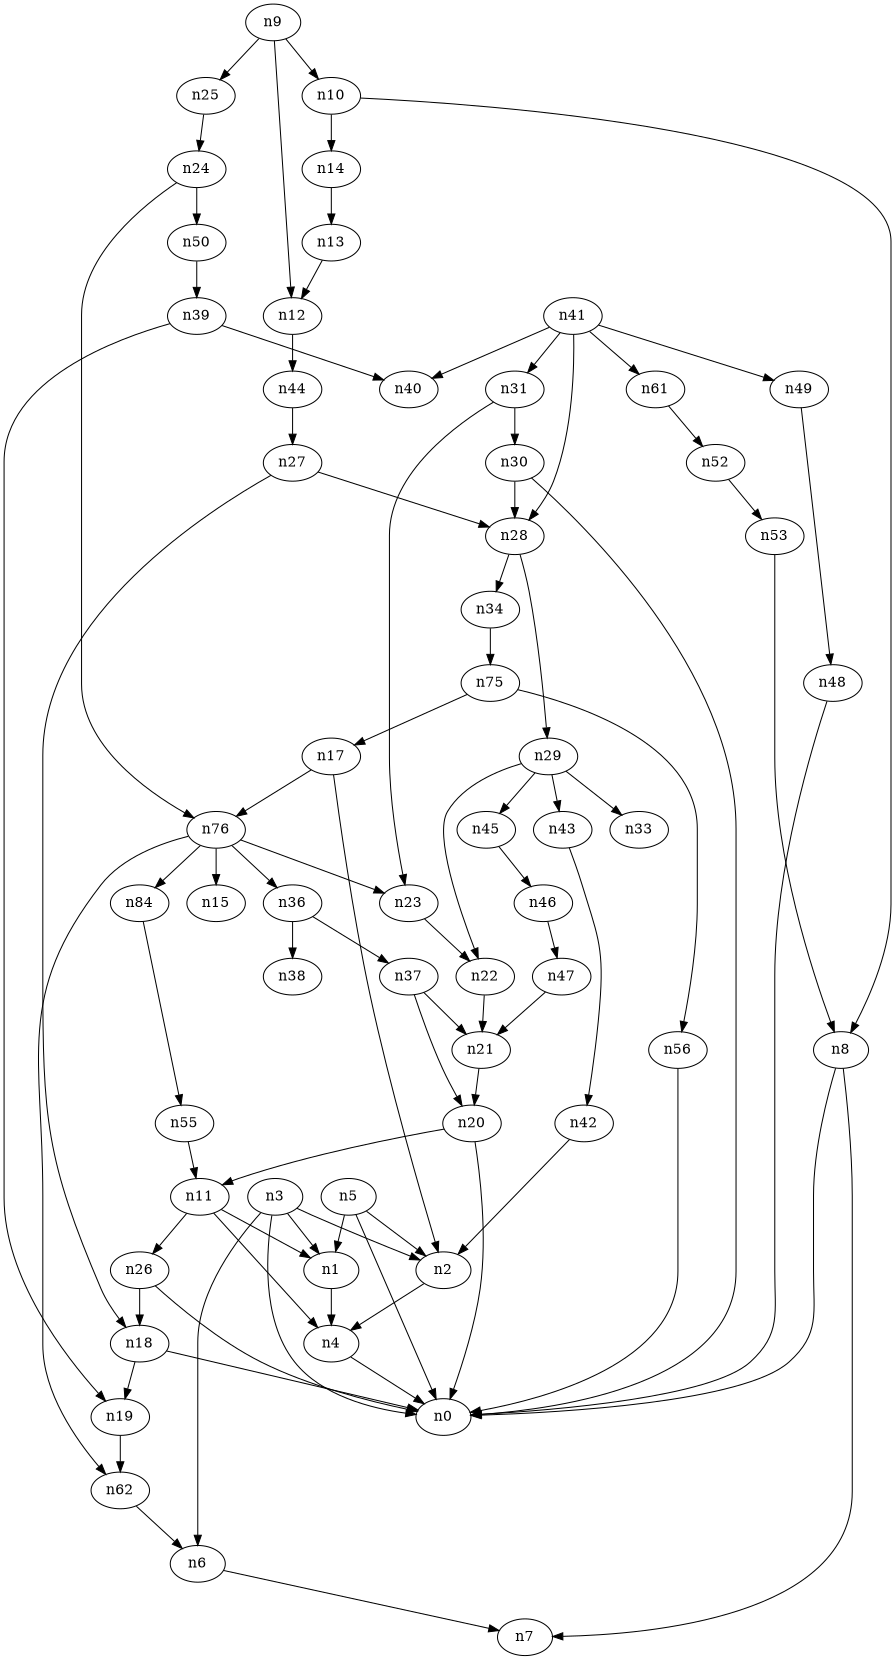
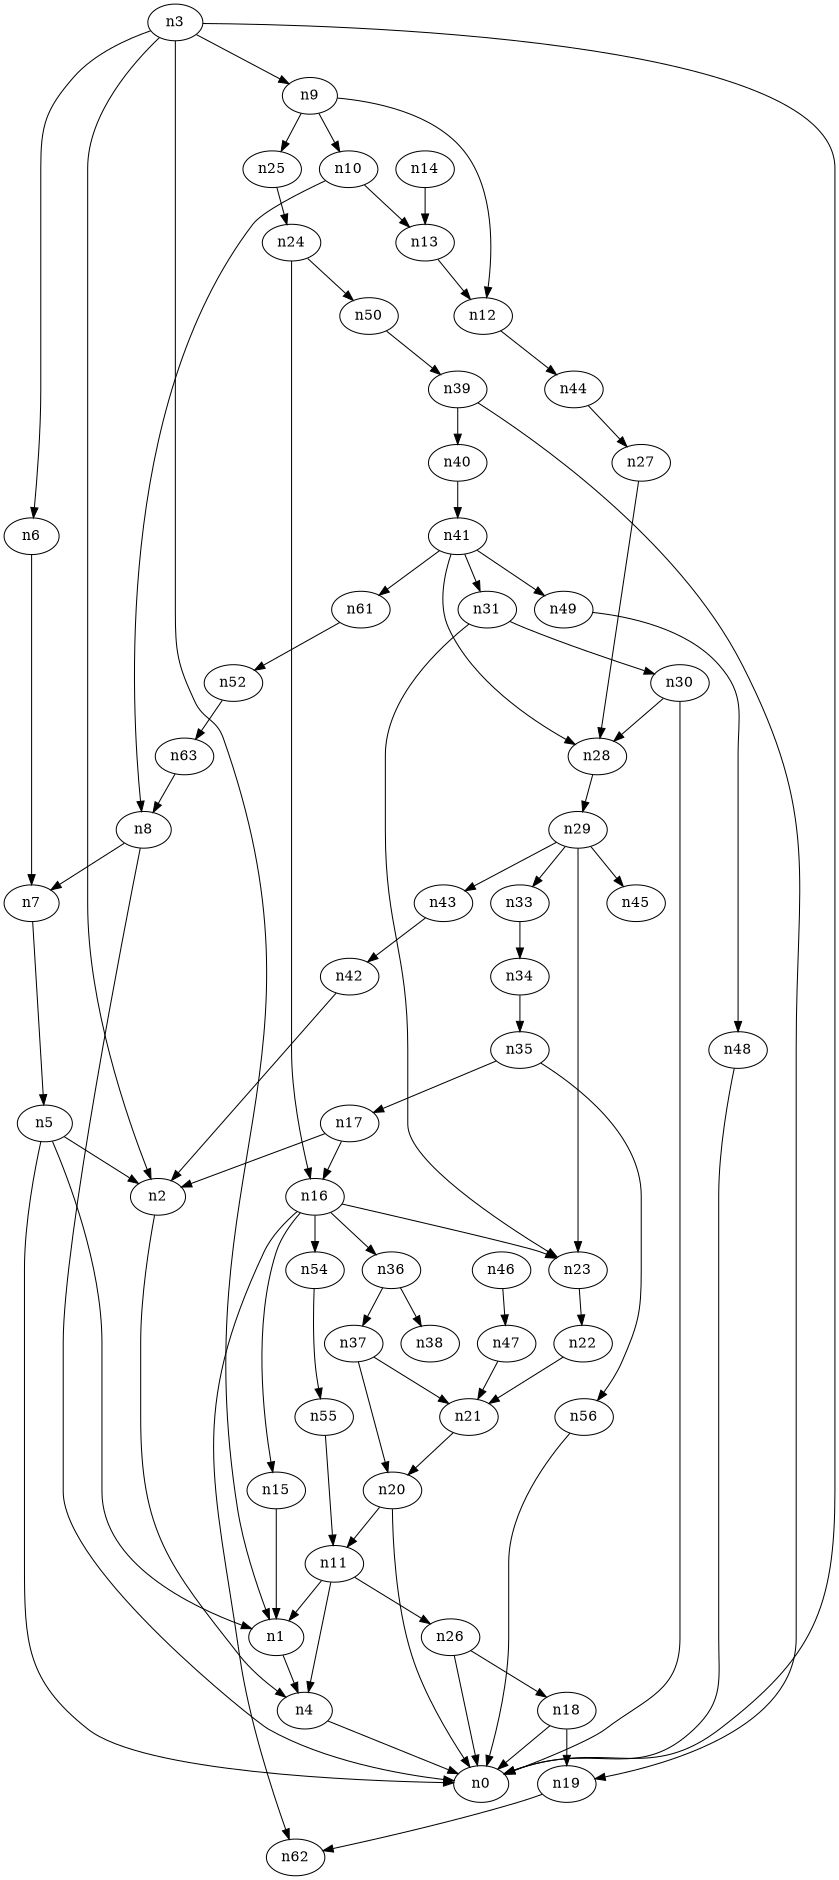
edge "n3" -> "n9": added
edge "n10" -> "n14": now "n10" -> "n13"
edge "n41" -> "n40": reversed
node "n53": label "n53" -> "n63"
edge "n28" -> "n34": now "n33" -> "n34"
node "n75": label "n75" -> "n35"
node "n76": label "n76" -> "n16"
edge "n29" -> "n22": now "n29" -> "n23"
edge "n27" -> "n18": removed
edge "n45" -> "n46": removed
node "n84": label "n84" -> "n54"
edge "n7" -> "n5": added
edge "n62" -> "n6": removed
edge "n15" -> "n1": added
